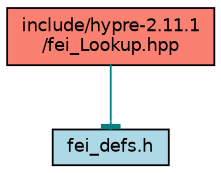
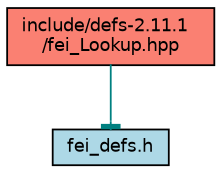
node "include/hypre-2.11.1 /fei_Lookup.hpp": label "include/hypre-2.11.1 /fei_Lookup.hpp" -> "include/defs-2.11.1 /fei_Lookup.hpp"
